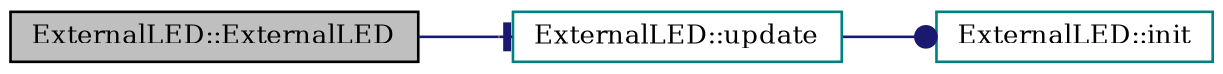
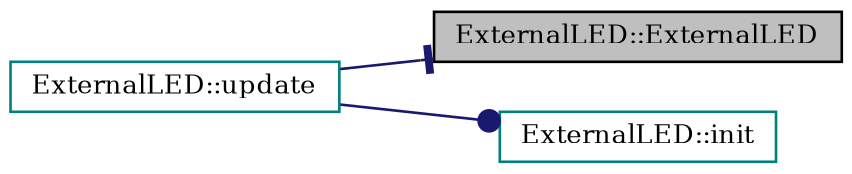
edge "ExternalLED::ExternalLED" -> "ExternalLED::update": reversed
